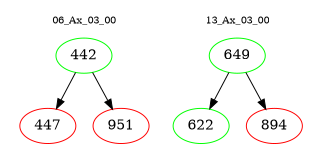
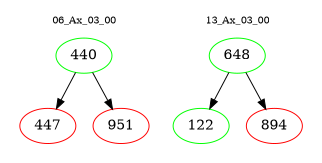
node "442": label "442" -> "440"
node "649": label "649" -> "648"
node "622": label "622" -> "122"
